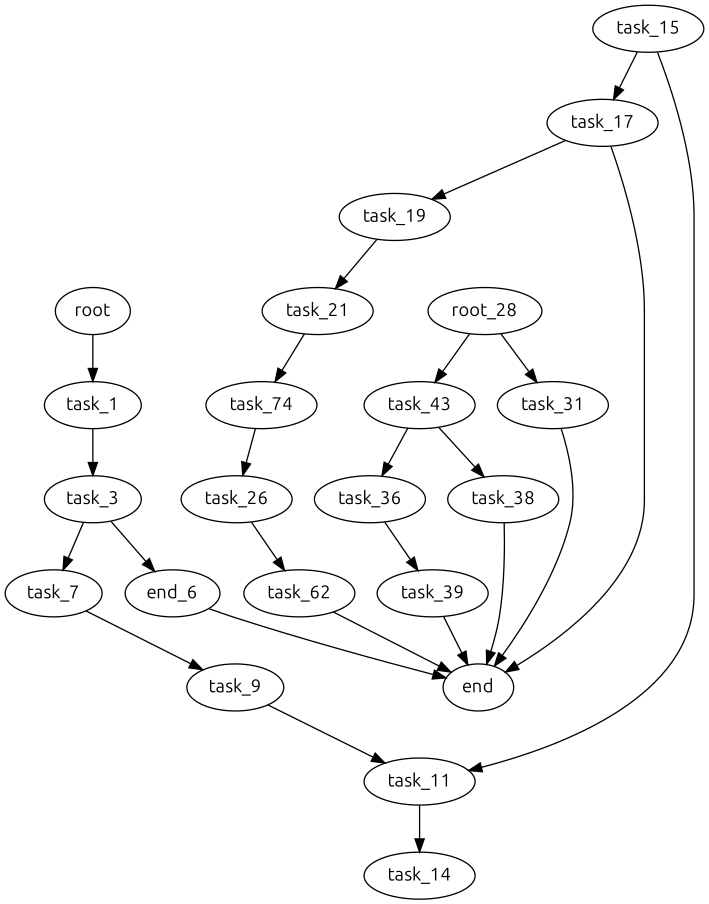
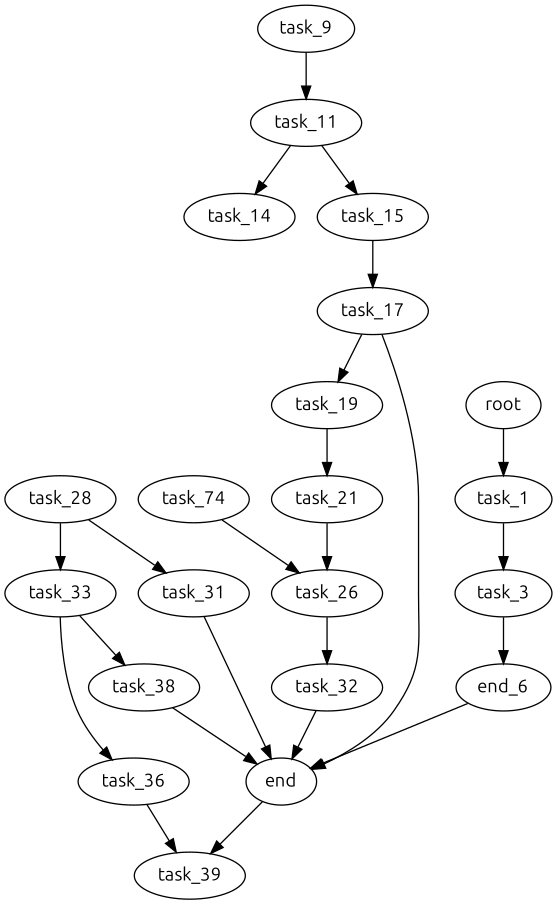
node "root_28": label "root_28" -> "task_28"
edge "task_21" -> "task_74": now "task_21" -> "task_26"
node "task_43": label "task_43" -> "task_33"
edge "task_15" -> "task_11": reversed
node "task_7": removed
node "task_62": label "task_62" -> "task_32"
edge "task_39" -> "end": reversed
